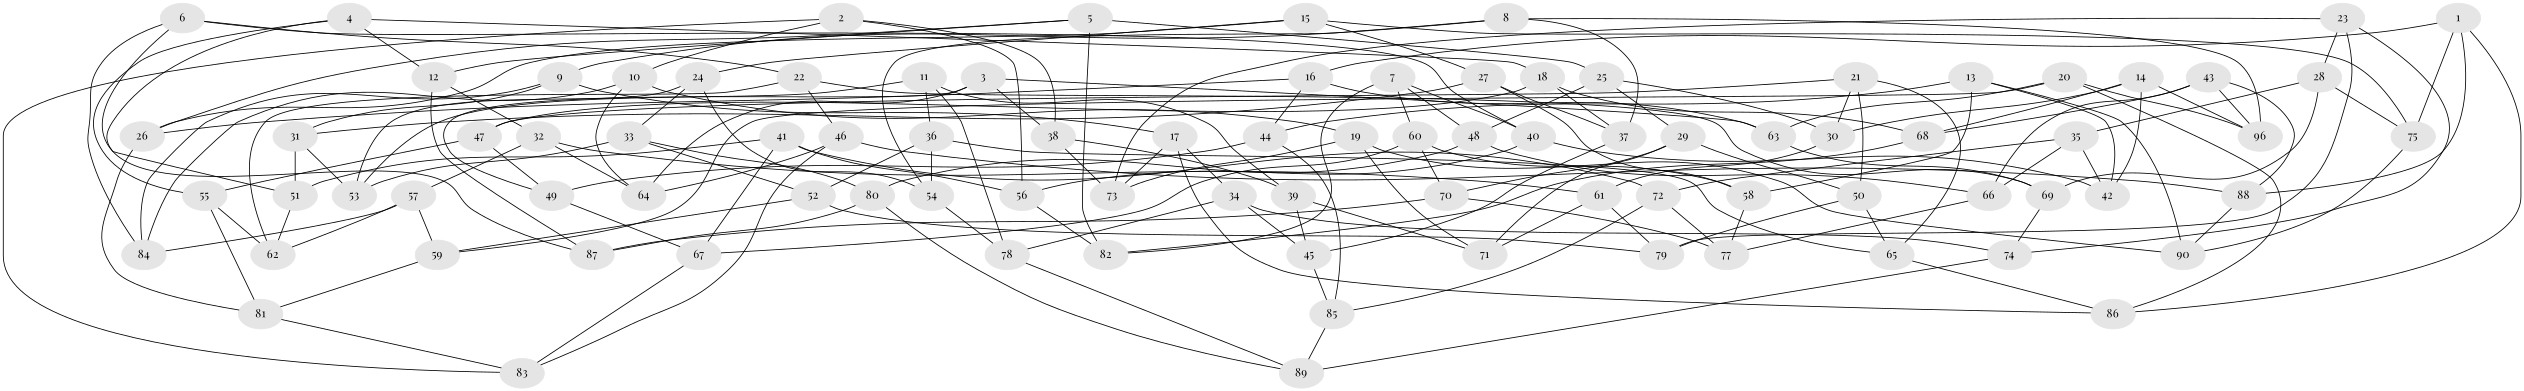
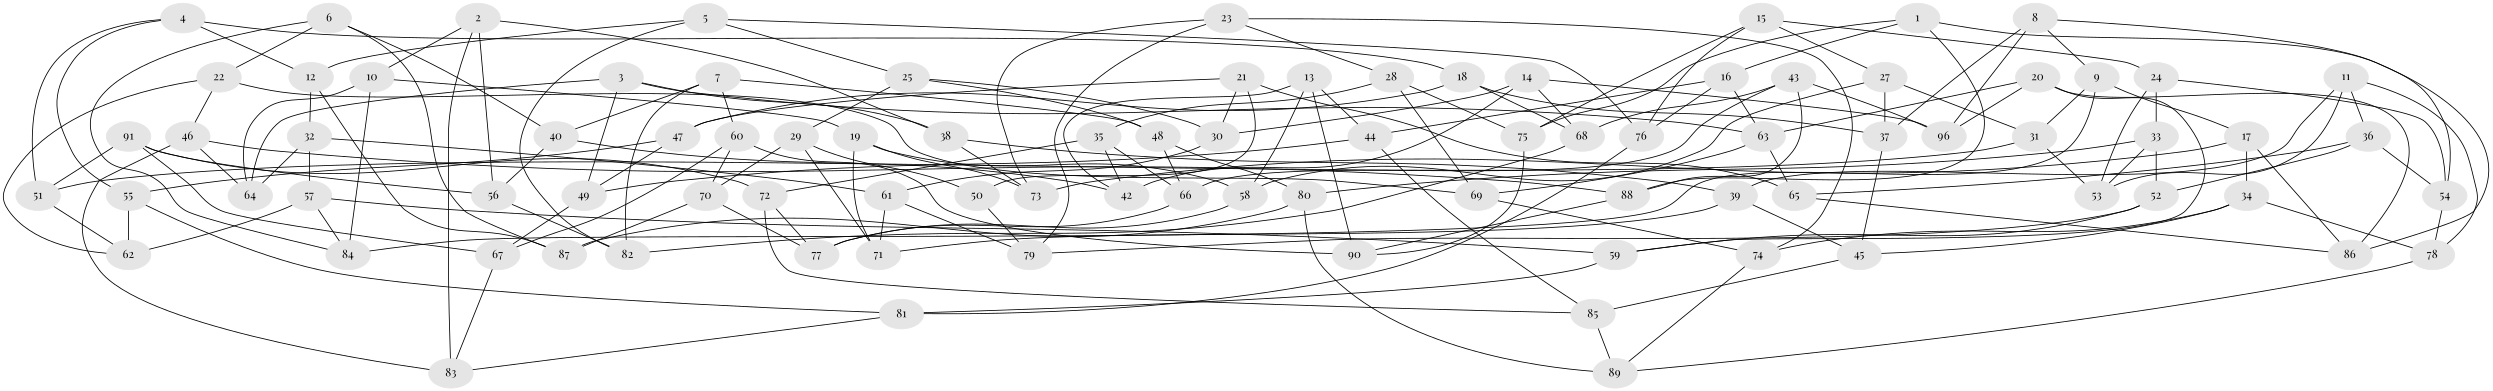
node "26": label "26" -> "76"
node "41": label "41" -> "91"
edge "50" -- "65": now "63" -- "65"
